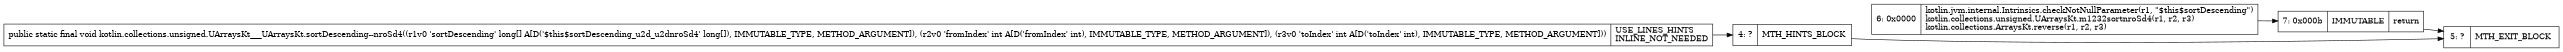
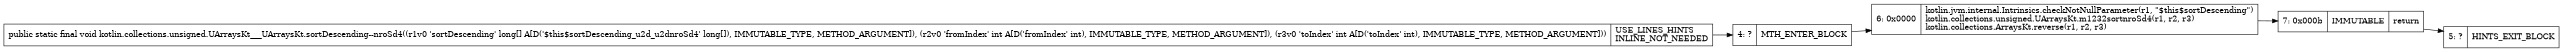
node "4: ?": text "MTH_HINTS_BLOCK" -> "MTH_ENTER_BLOCK"
node "5: ?": text "MTH_EXIT_BLOCK" -> "HINTS_EXIT_BLOCK"
edge "4: ?" -> "5: ?": now "4: ?" -> "6: 0x0000"
